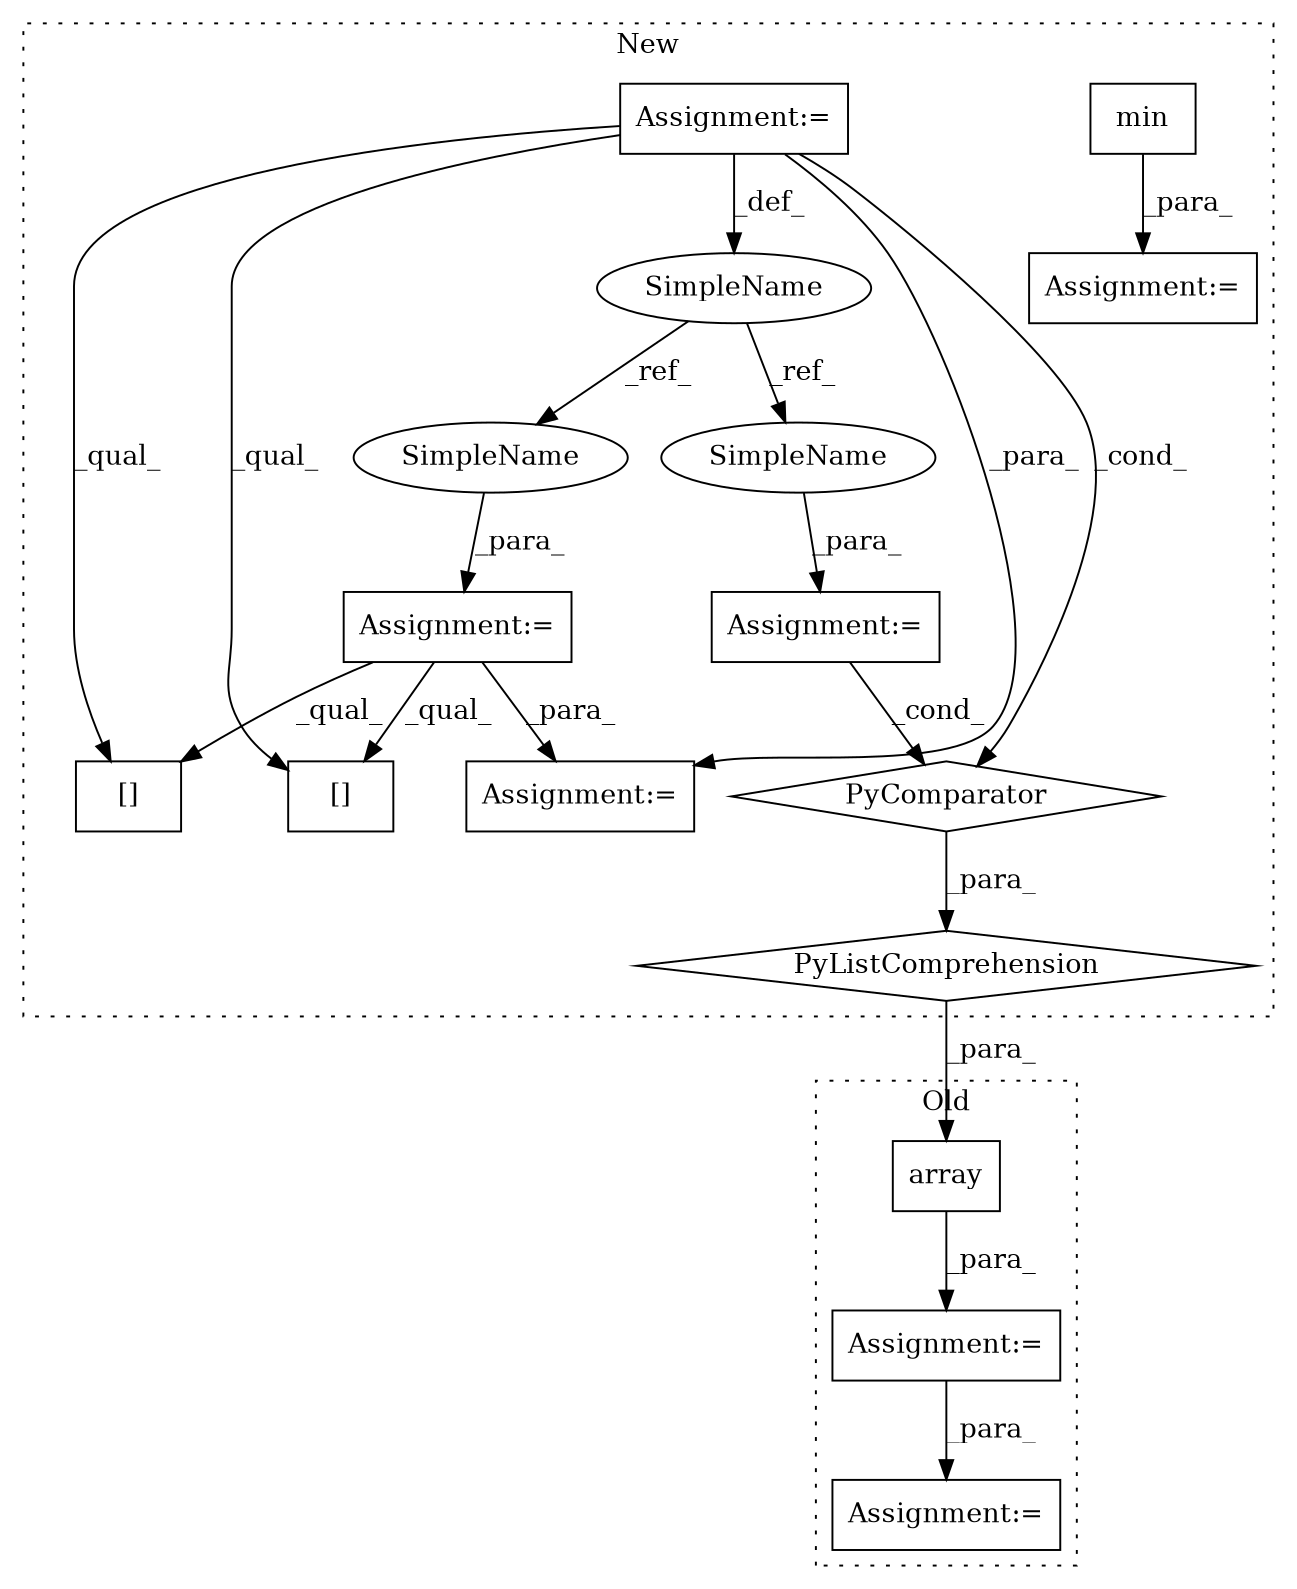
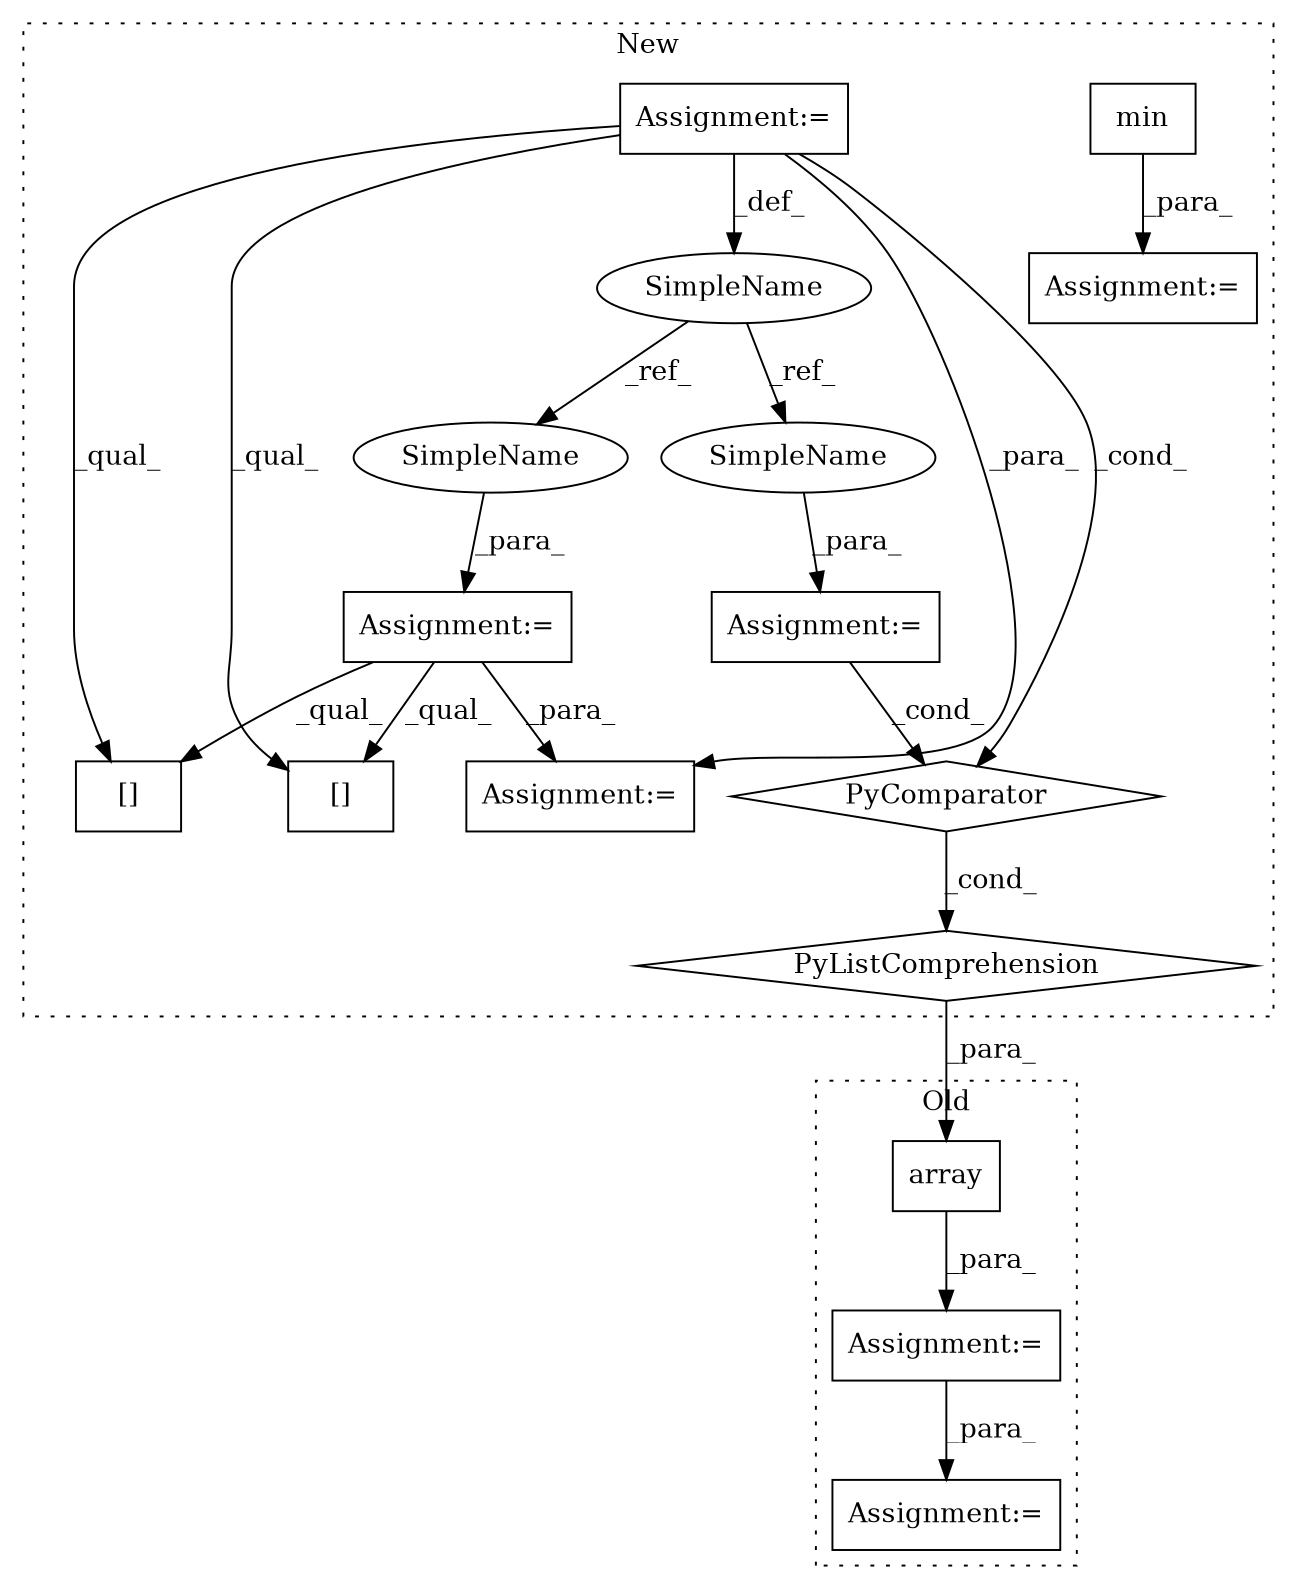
edge "PyComparator" -> "PyListComprehension": label "_para_" -> "_cond_"
